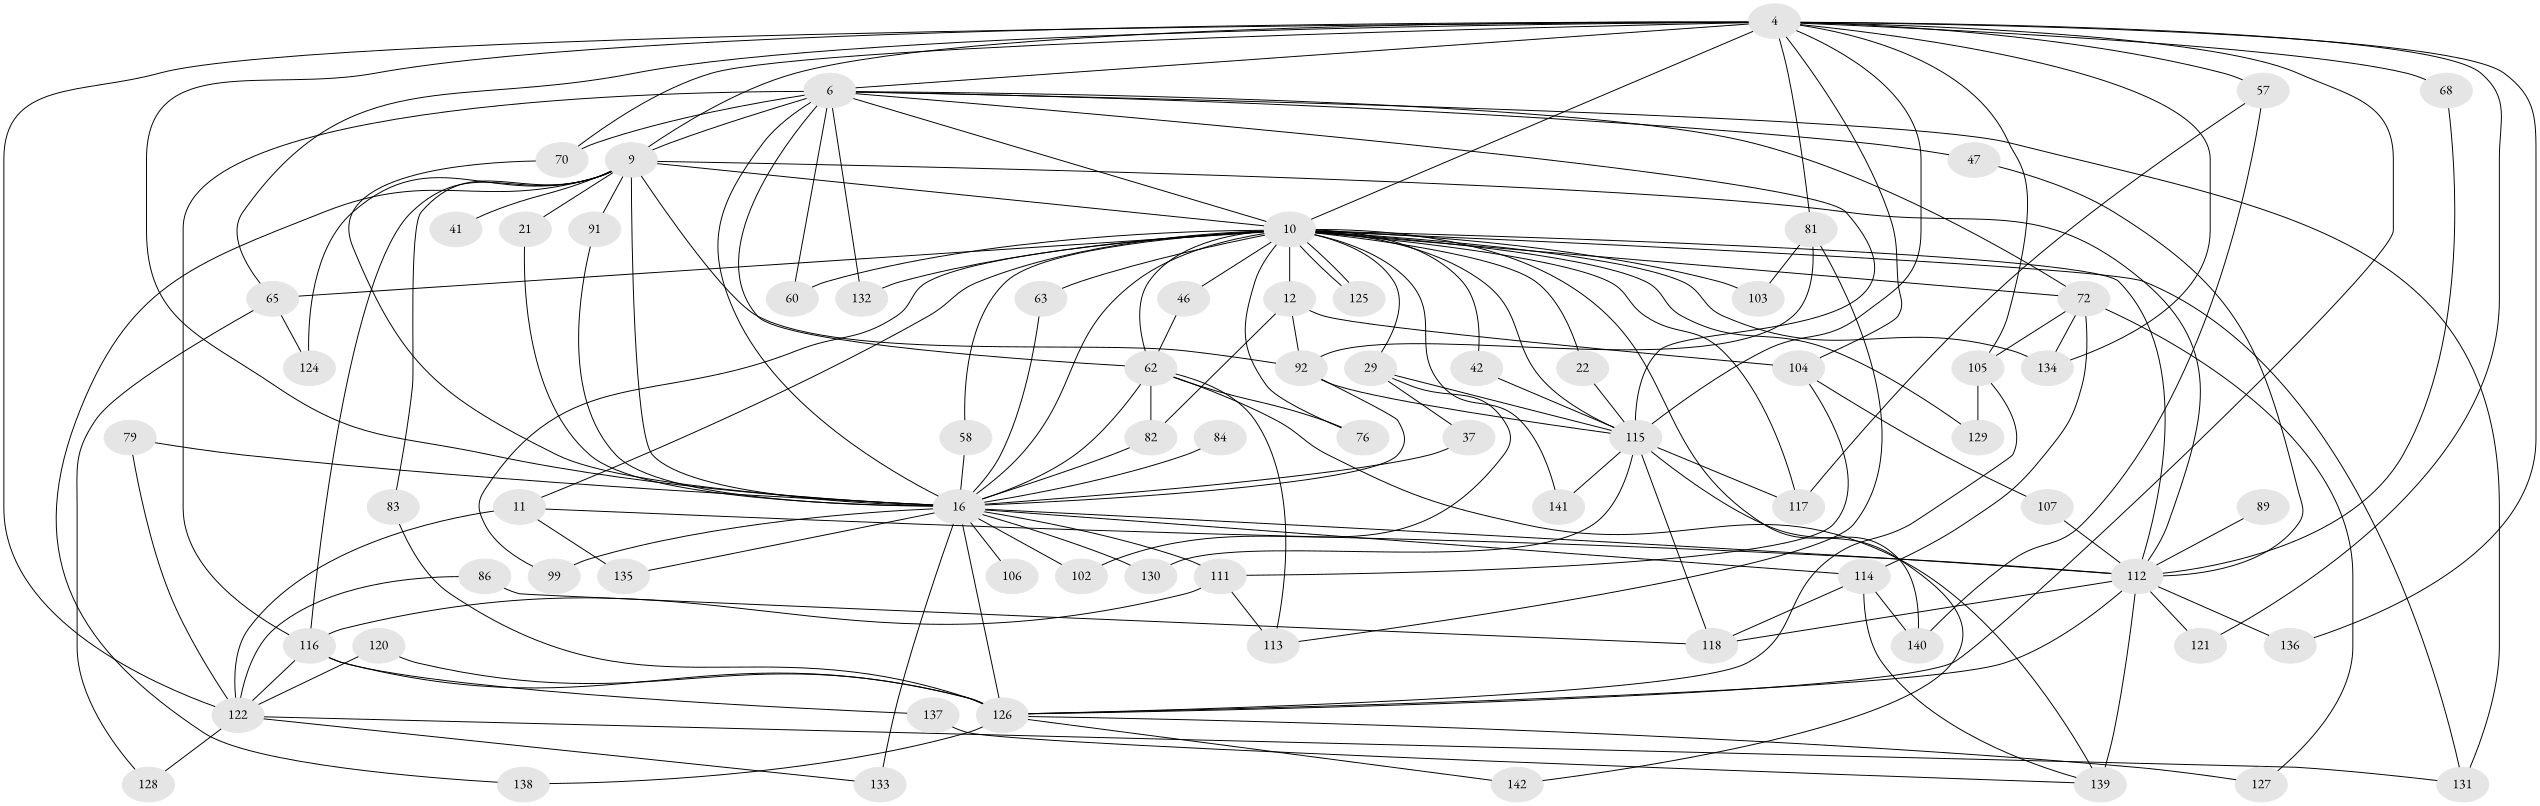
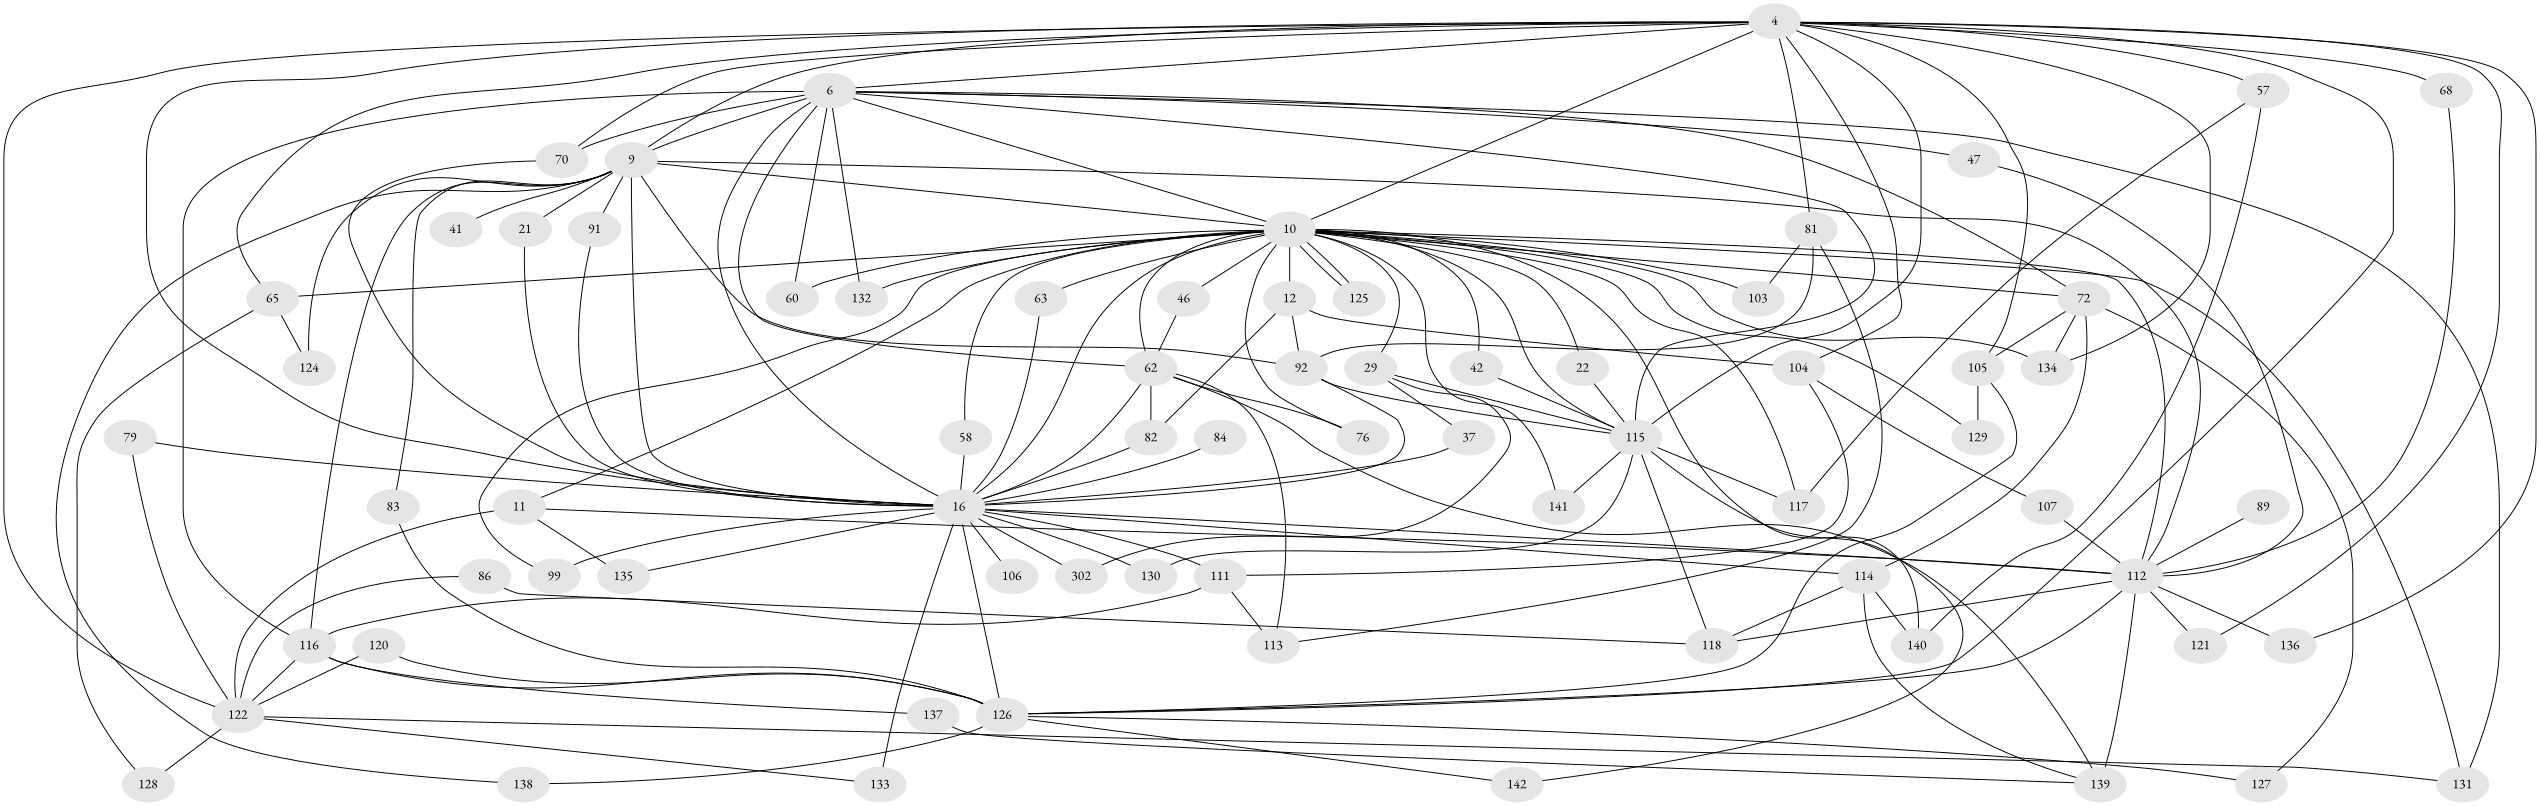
node "102": label "102" -> "302"
